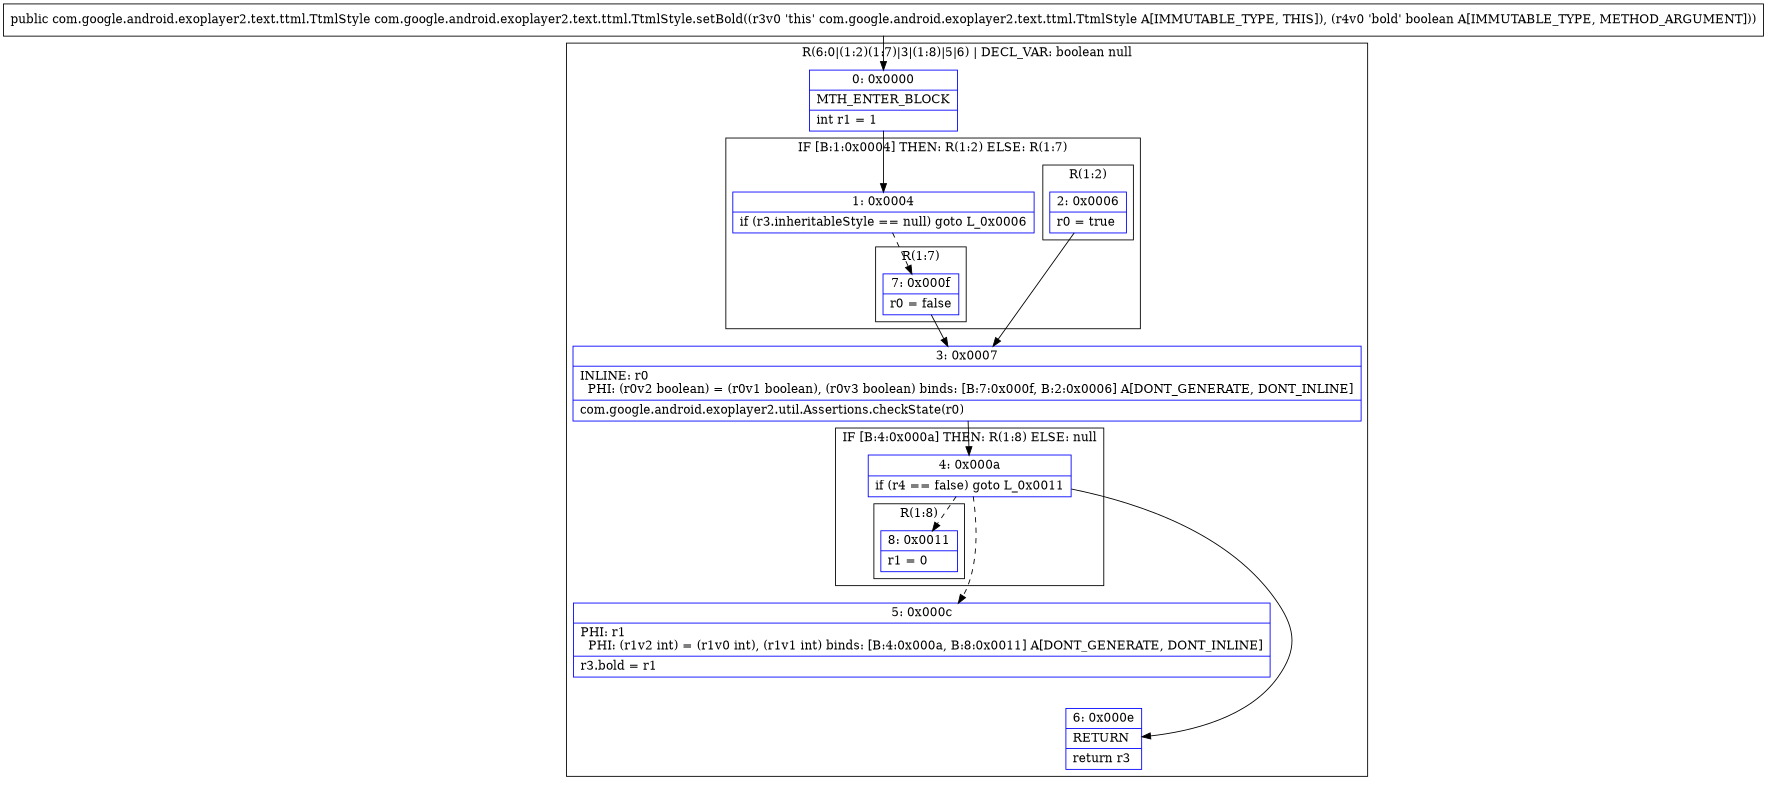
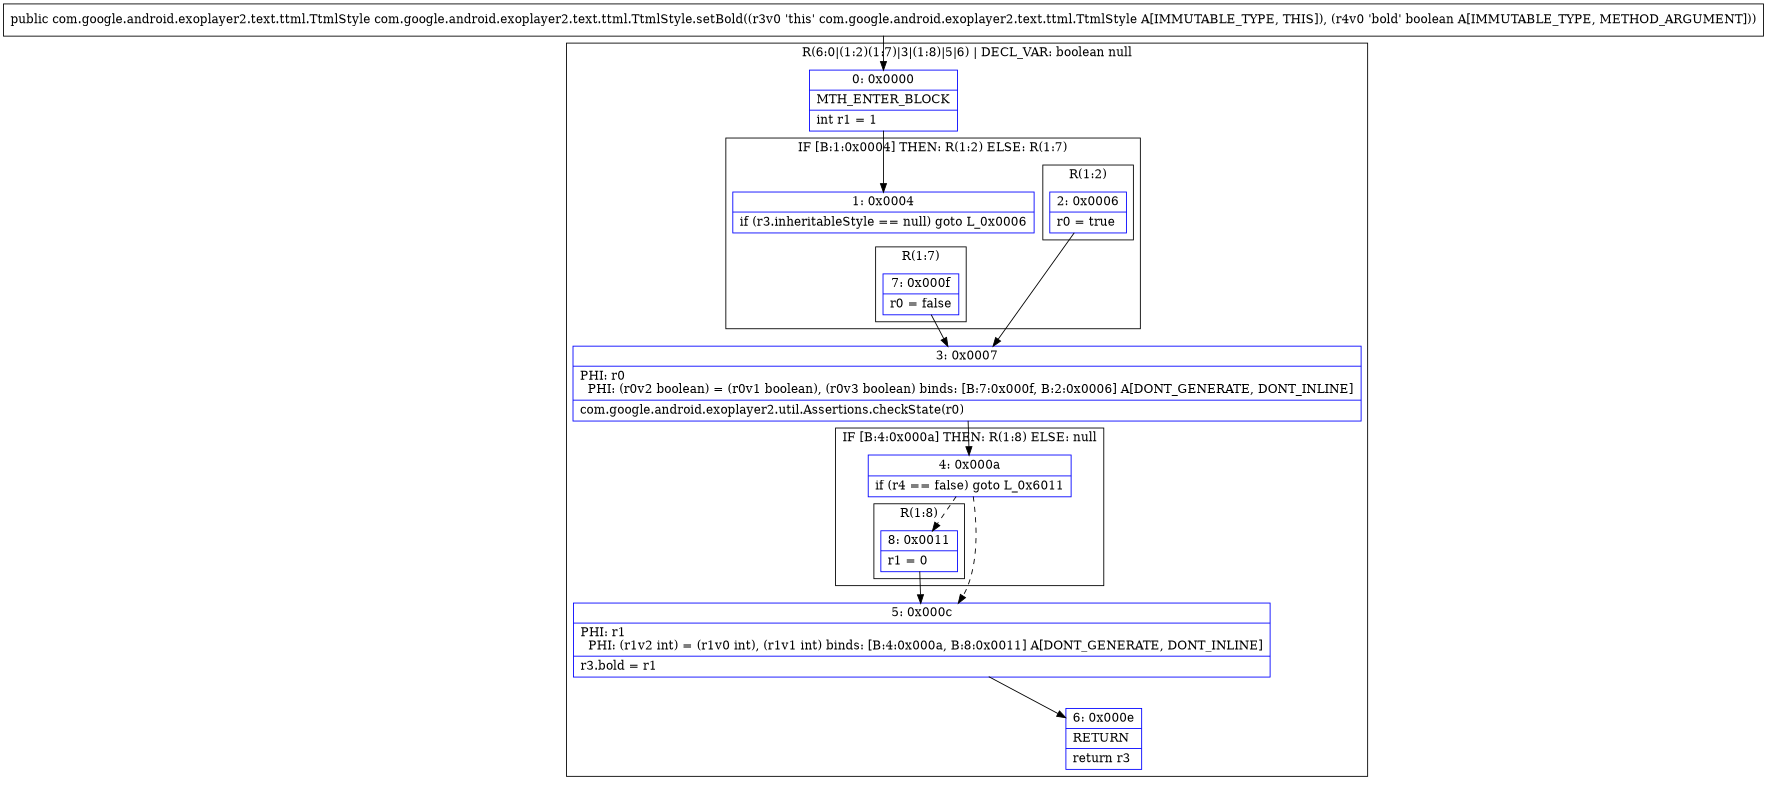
edge "1: 0x0004" -> "7: 0x000f": removed
node "3: 0x0007": text "INLINE: r0" -> "PHI: r0"
node "4: 0x000a": text "if (r4 == false) goto L_0x0011" -> "if (r4 == false) goto L_0x6011"
edge "8: 0x0011" -> "5: 0x000c": added
edge "4: 0x000a" -> "6: 0x000e": now "5: 0x000c" -> "6: 0x000e"
